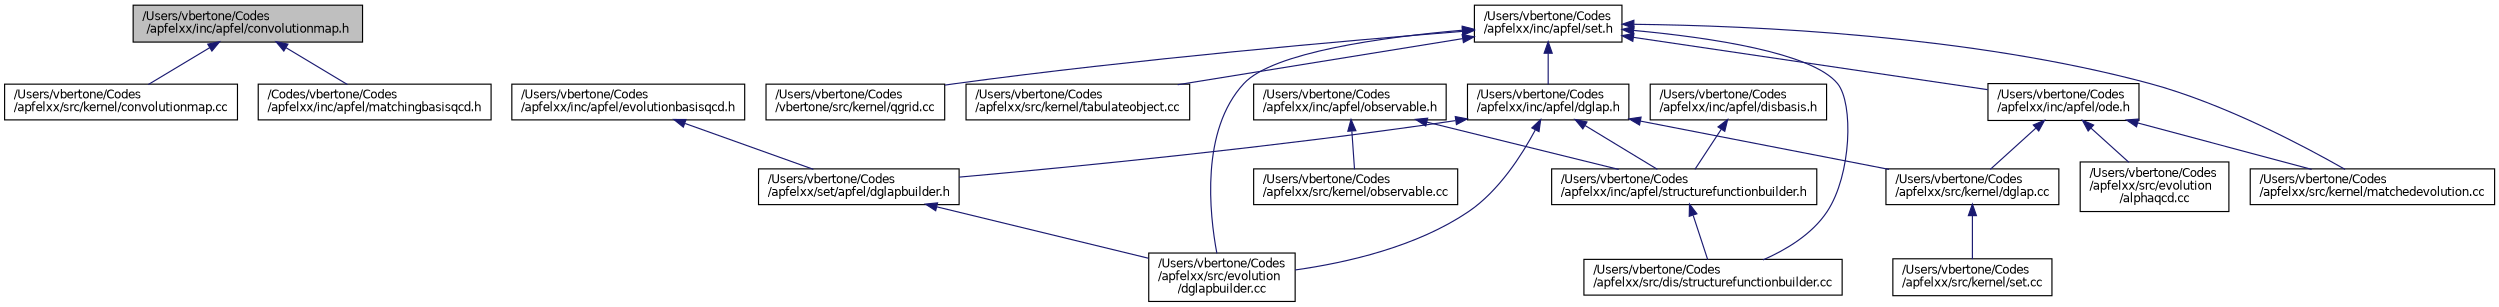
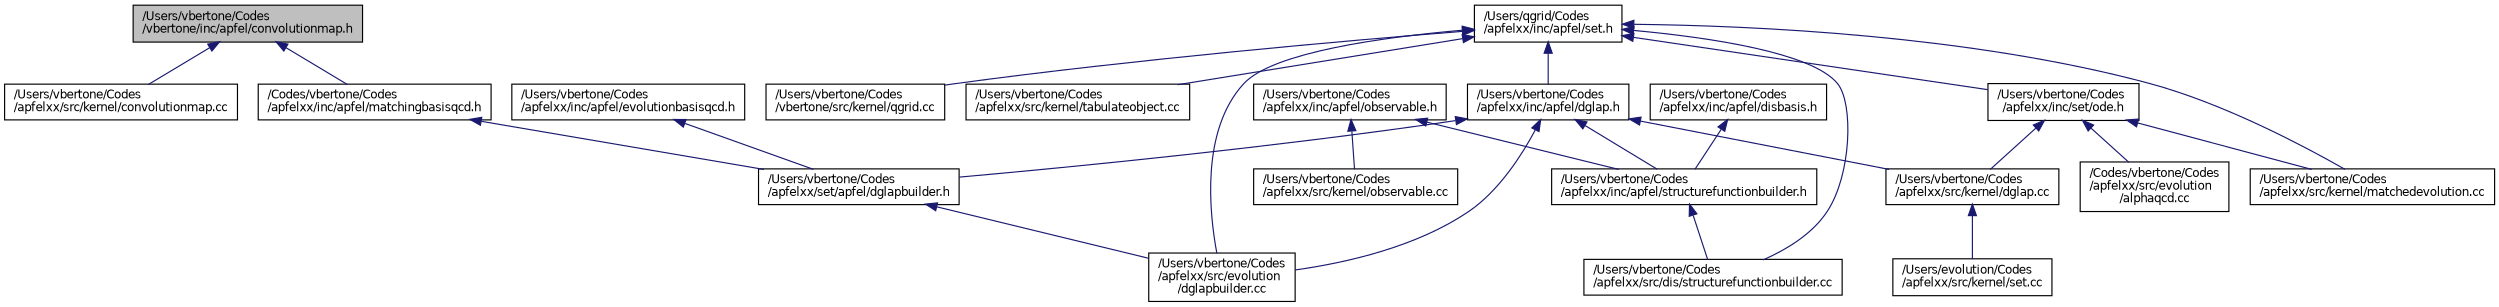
node "/Users/vbertone/Codes /apfelxx/inc/apfel/convolutionmap.h": label "/Users/vbertone/Codes /apfelxx/inc/apfel/convolutionmap.h" -> "/Users/vbertone/Codes /vbertone/inc/apfel/convolutionmap.h"
node "/Users/vbertone/Codes /apfelxx/inc/apfel/set.h": label "/Users/vbertone/Codes /apfelxx/inc/apfel/set.h" -> "/Users/qgrid/Codes /apfelxx/inc/apfel/set.h"
node "/Users/vbertone/Codes /apfelxx/inc/apfel/ode.h": label "/Users/vbertone/Codes /apfelxx/inc/apfel/ode.h" -> "/Users/vbertone/Codes /apfelxx/inc/set/ode.h"
edge "/Users/vbertone/Codes /apfelxx/set/apfel/dglapbuilder.h" -> "/Codes/vbertone/Codes /apfelxx/inc/apfel/matchingbasisqcd.h": added
node "/Users/vbertone/Codes /apfelxx/src/evolution /alphaqcd.cc": label "/Users/vbertone/Codes /apfelxx/src/evolution /alphaqcd.cc" -> "/Codes/vbertone/Codes /apfelxx/src/evolution /alphaqcd.cc"
node "/Users/vbertone/Codes /apfelxx/src/kernel/set.cc": label "/Users/vbertone/Codes /apfelxx/src/kernel/set.cc" -> "/Users/evolution/Codes /apfelxx/src/kernel/set.cc"
